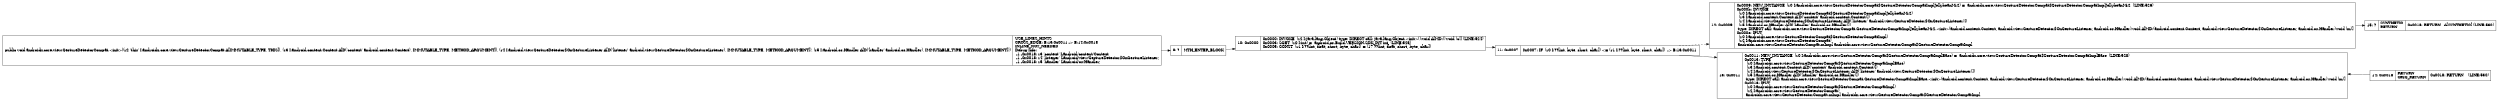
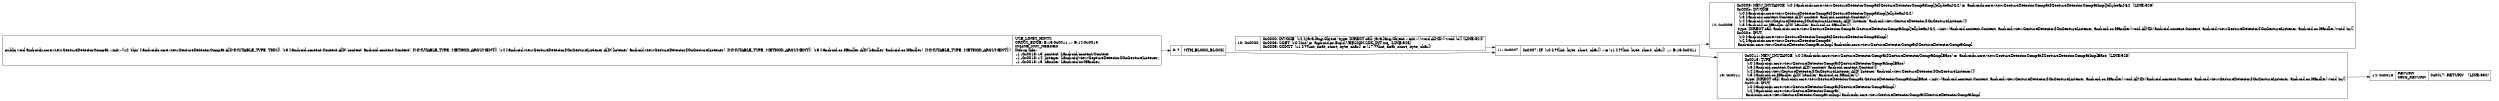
node "15: ?": removed
edge "8: ?" -> "10: 0x0000": now "8: ?" -> "11: 0x0007"
node "8: ?": text "MTH_ENTER_BLOCK" -> "MTH_BLOCK_BLOCK"
edge "14: 0x0018" -> "13: 0x0011": reversed
node "14: 0x0018": text "0x0018: RETURN    (LINE:530)" -> "0x0017: RETURN    (LINE:530)"
